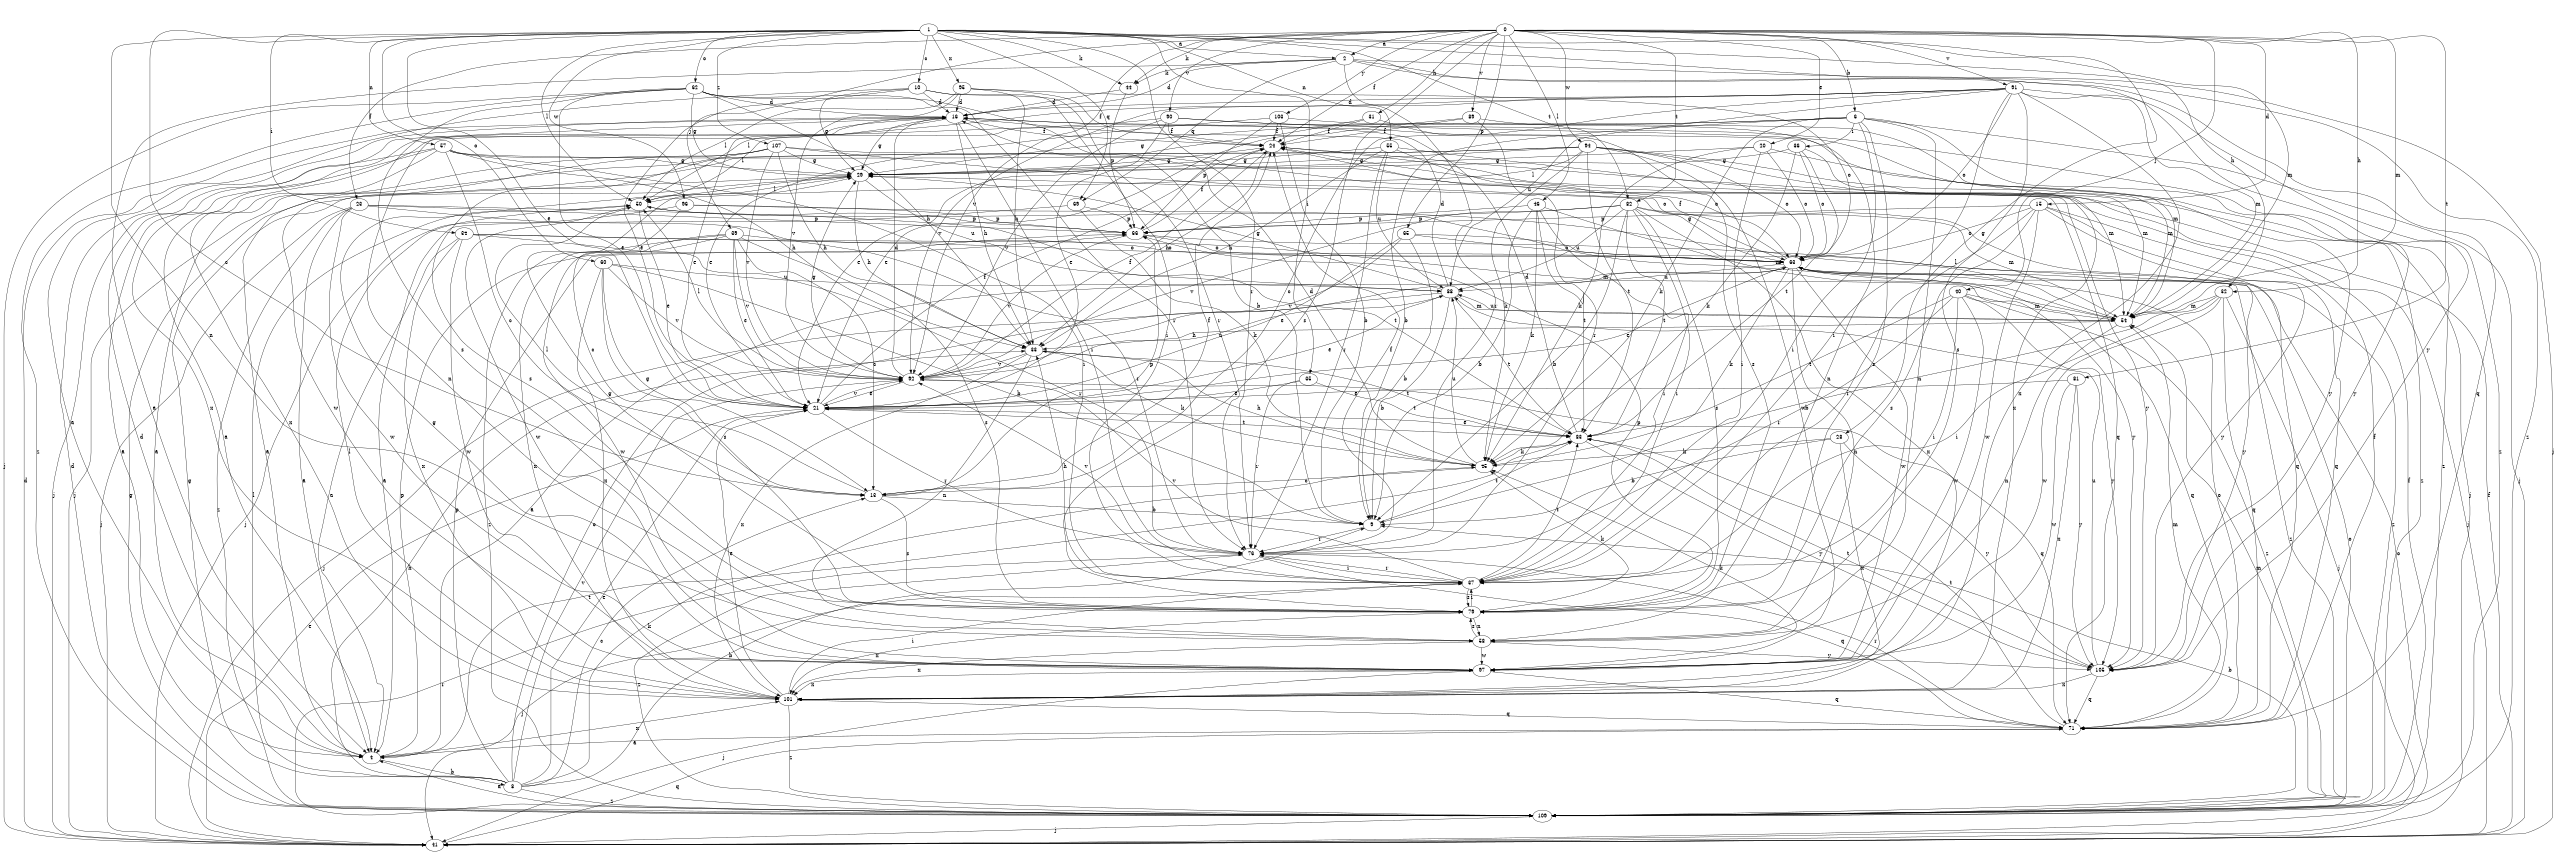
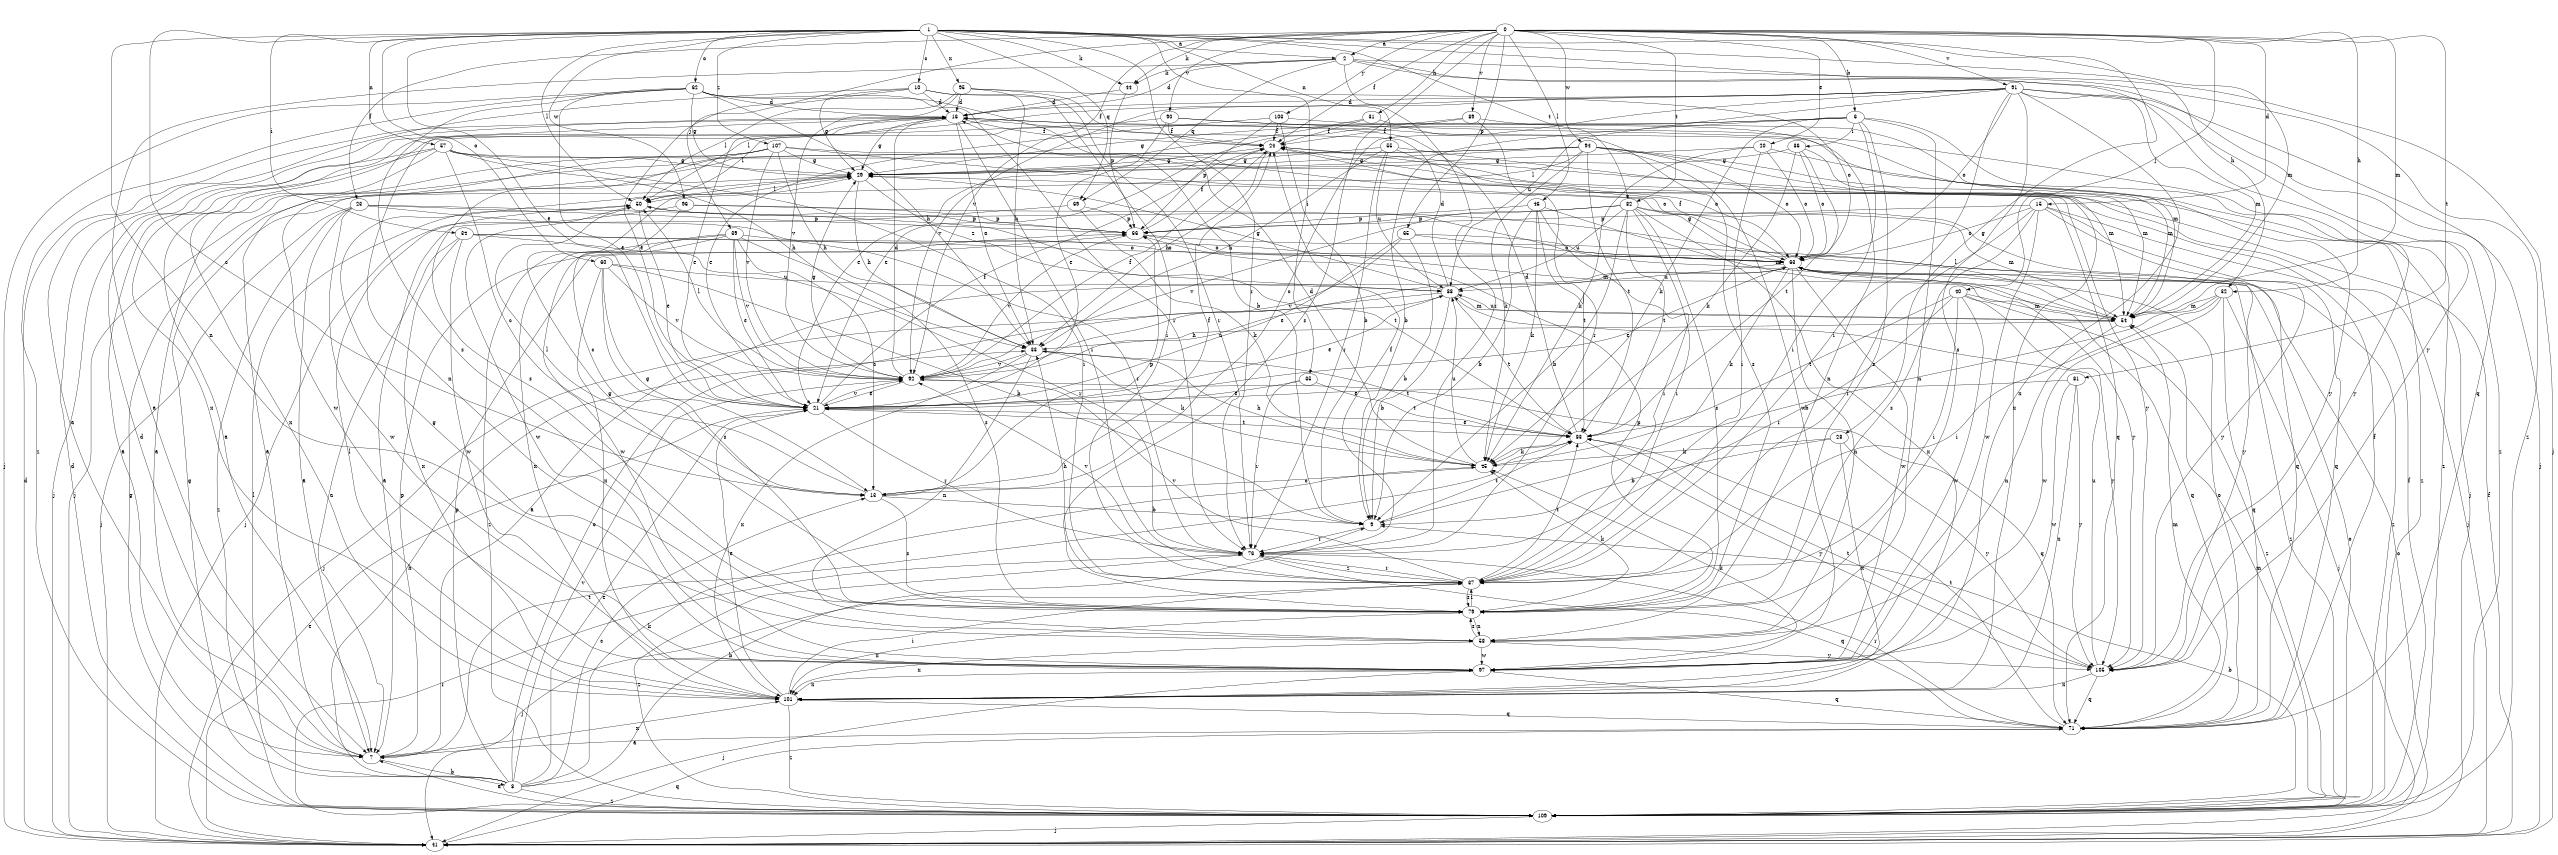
edge "90" -> "92": removed, label "v"
edge "29" -> "88": label "u" -> "z"
edge "16" -> "33": label "h" -> "a"
edge "76" -> "37": label "i" -> "z"
node "4": label "4" -> "7"
edge "6" -> "41": now "91" -> "41"
